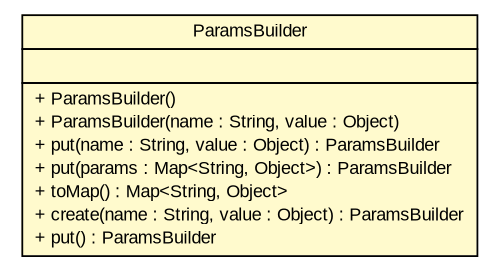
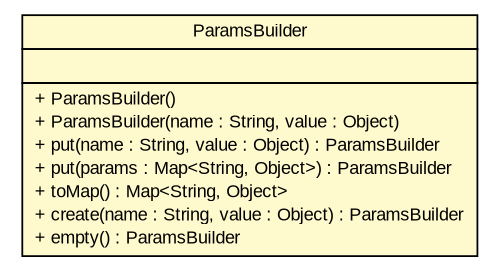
node "ParamsBuilder": text "+ put() : ParamsBuilder" -> "+ empty() : ParamsBuilder"
